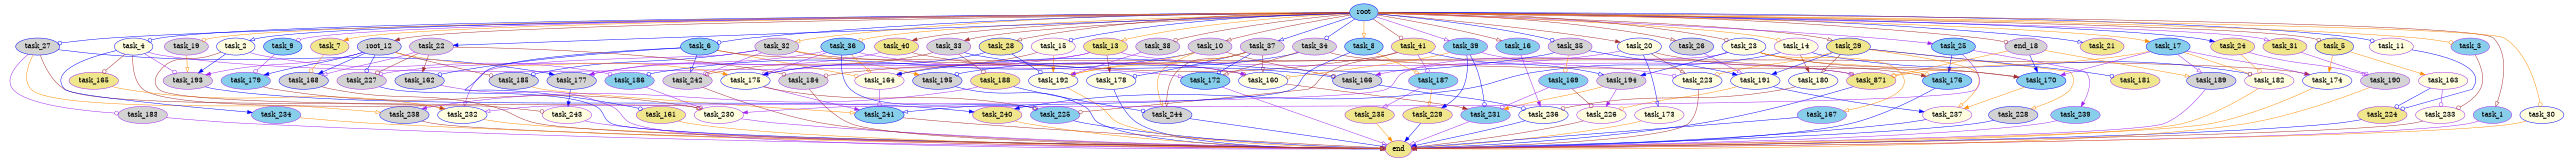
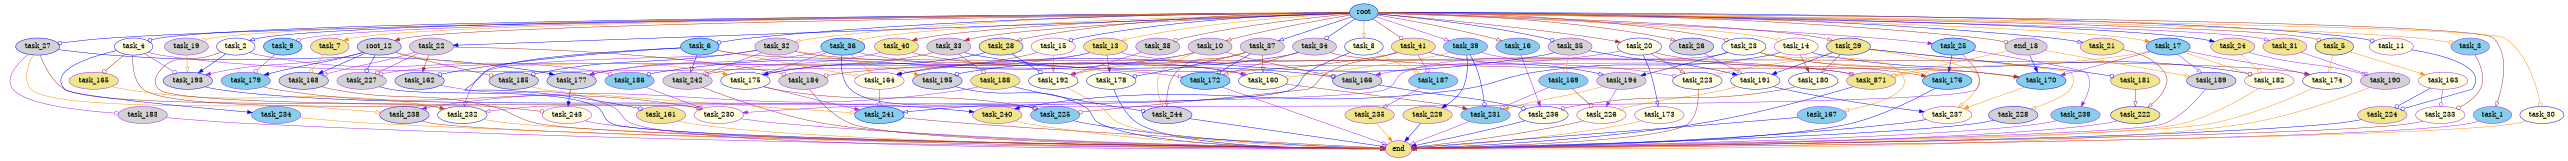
node "task_8": fillcolor skyblue -> lightyellow
edge "task_5" -> "task_174": arrowhead normal -> onormal
node "task_193": color purple -> blue
edge "task_187" -> "task_229": removed
node "task_222": added
